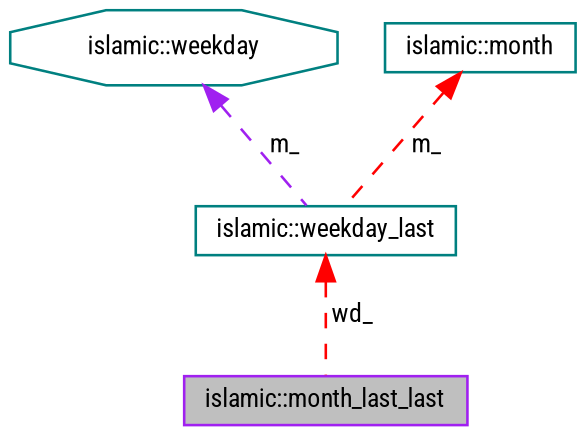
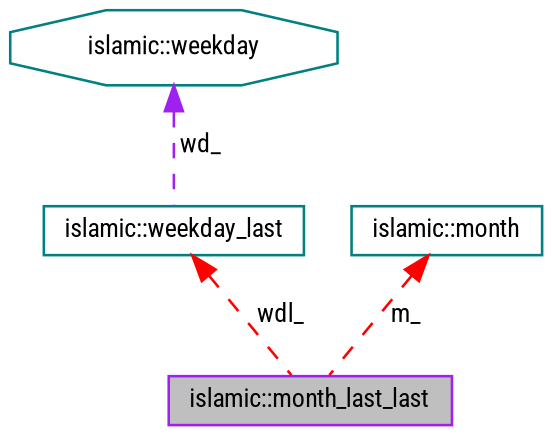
edge "islamic::weekday_last" -> "islamic::weekday": label " m_" -> " wd_"
edge "islamic::weekday_last" -> "islamic::month": now "islamic::month_last_last" -> "islamic::month"
edge "islamic::month_last_last" -> "islamic::weekday_last": label " wd_" -> " wdl_"
